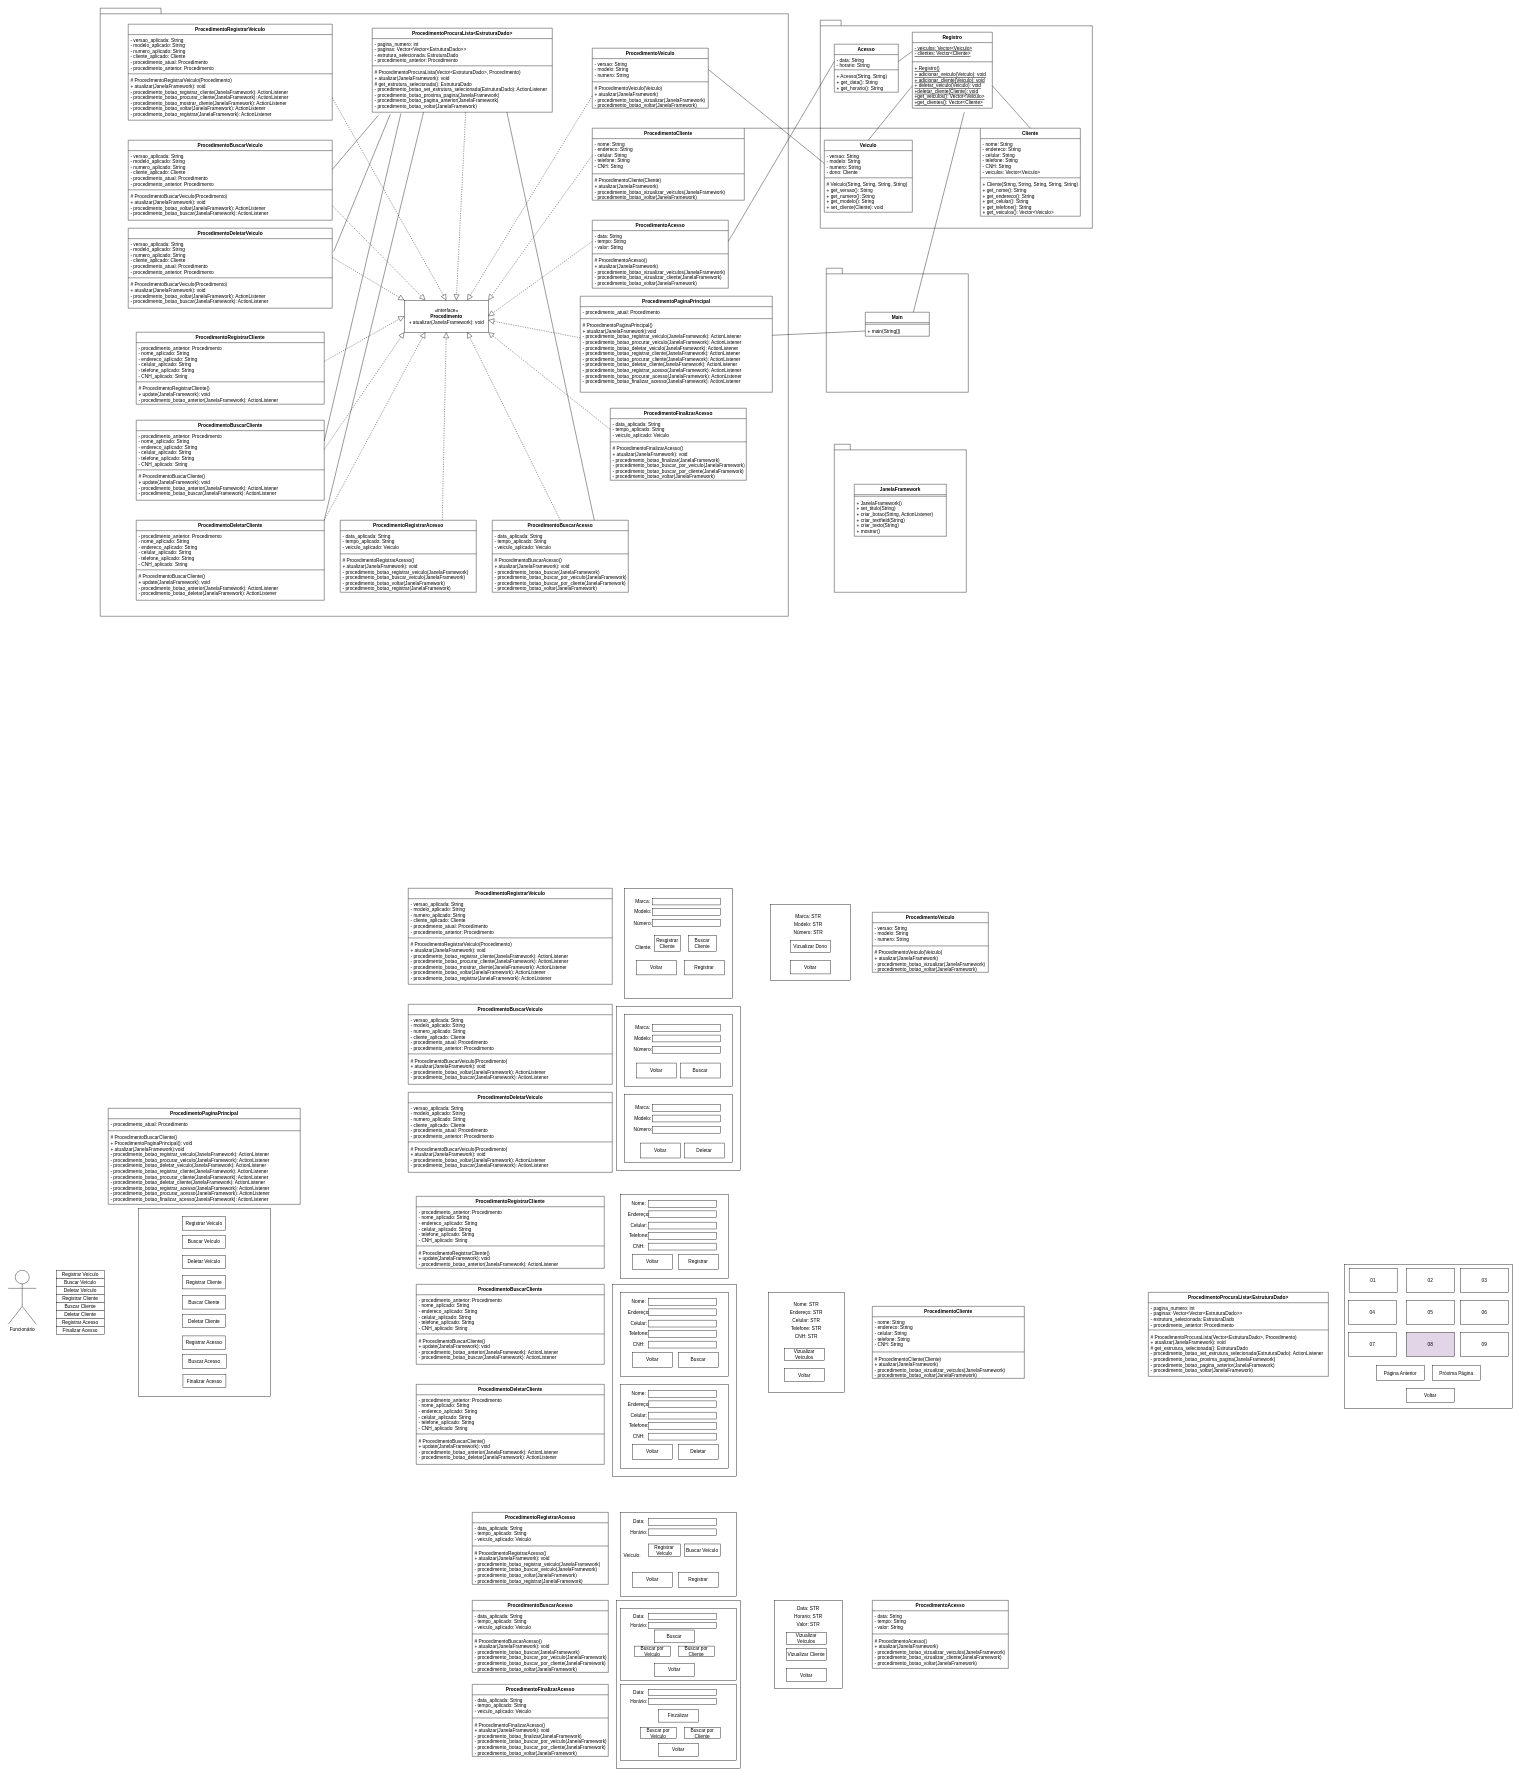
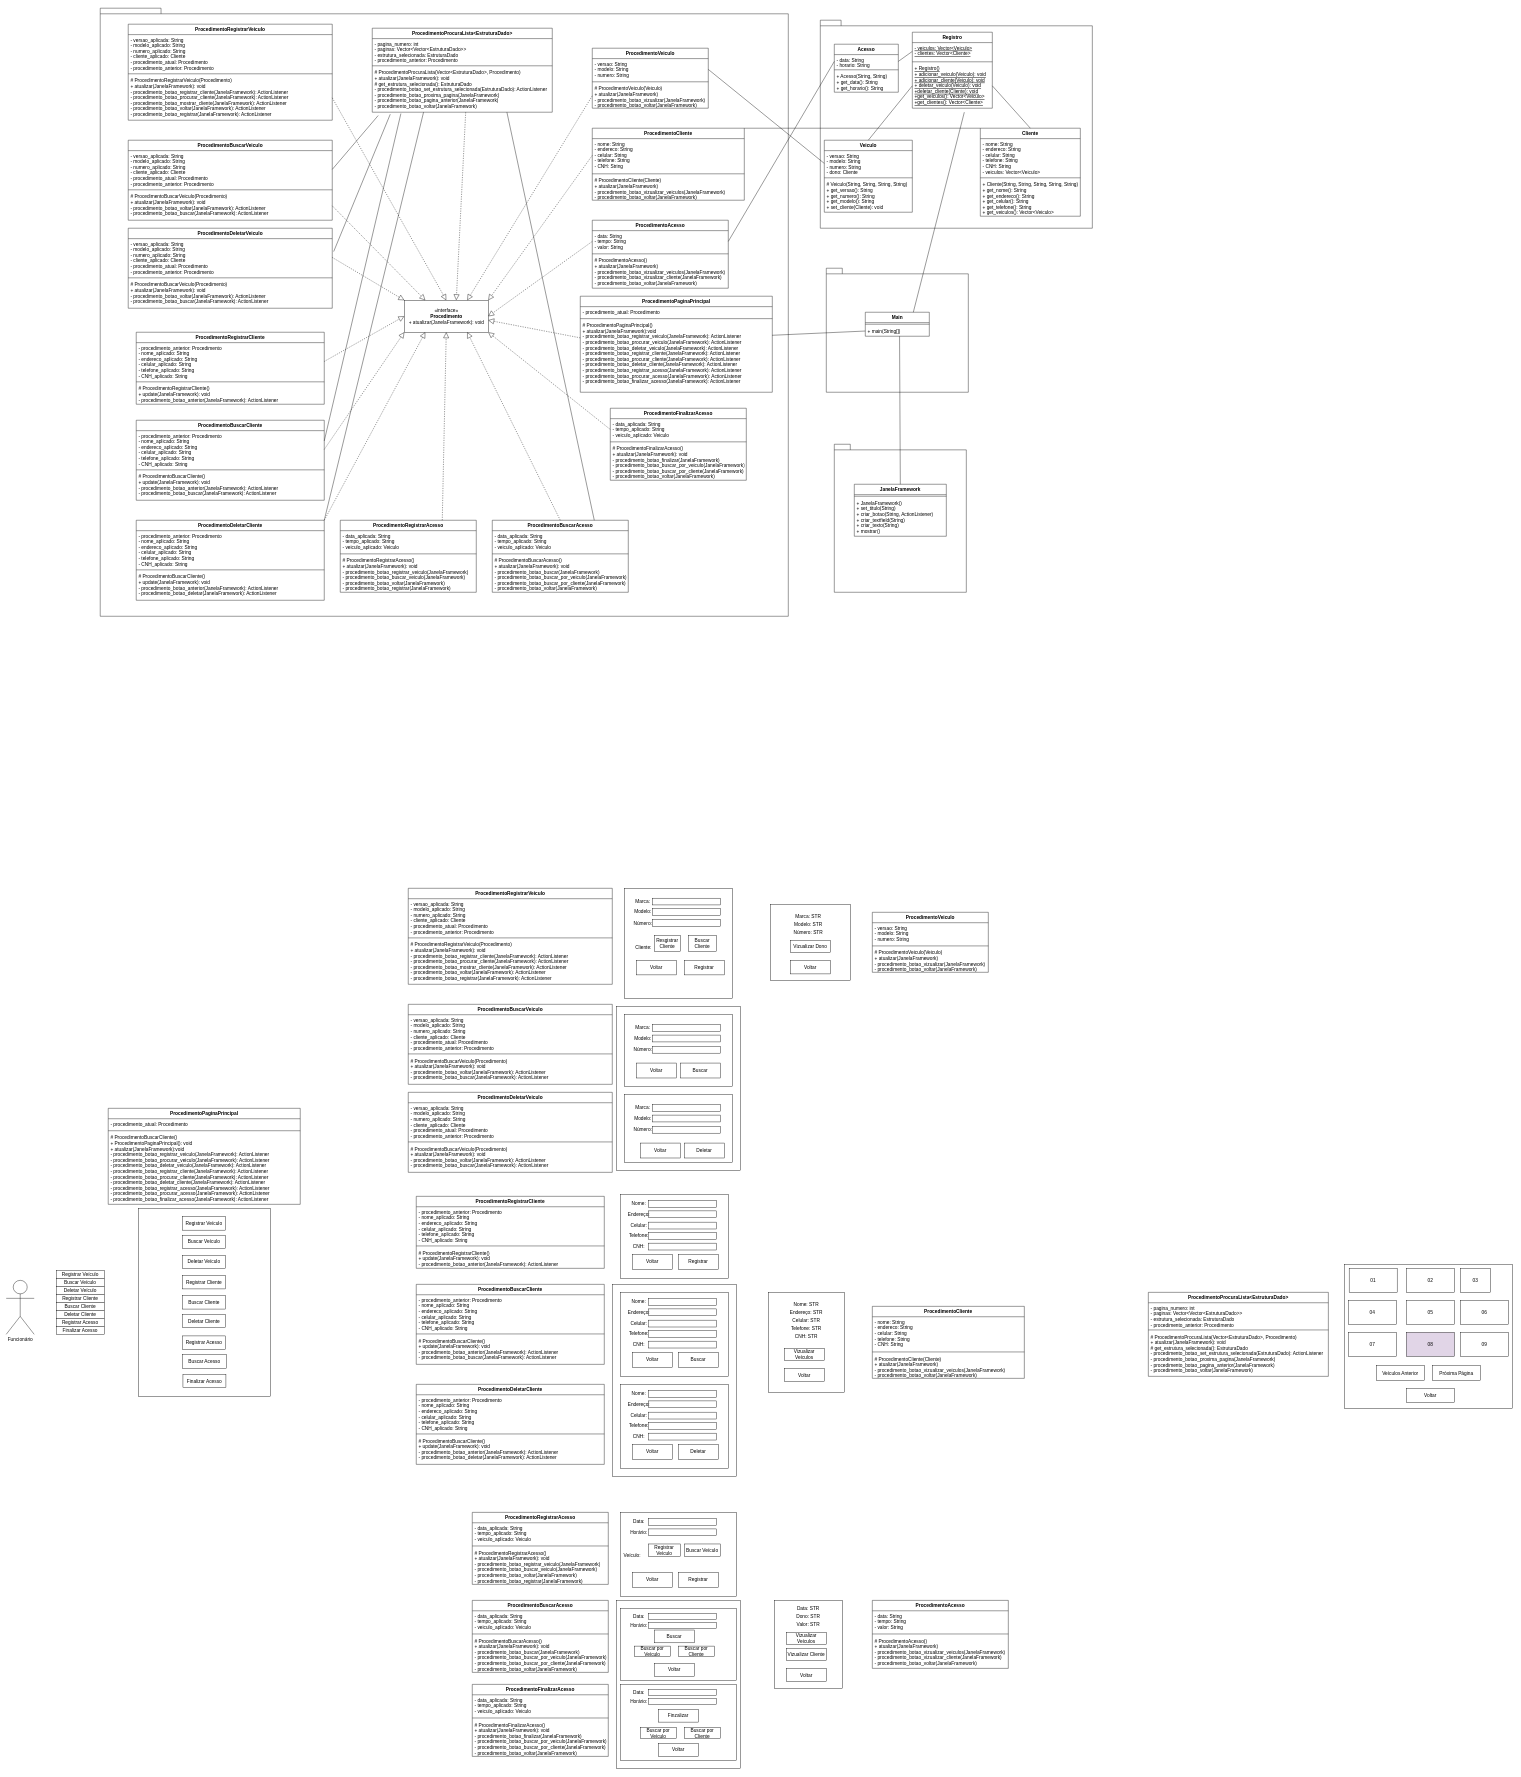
edge "+ main(String[])" -- "JanelaFramework": added
node "03": size 48x24 -> 30x24
node "Funcionário": moved (22, 1297) -> (20, 1307)
node "Página Anterior": label "Página Anterior" -> "Veículos Anterior"
node "Horario: STR": label "Horario: STR" -> "Dono: STR"
